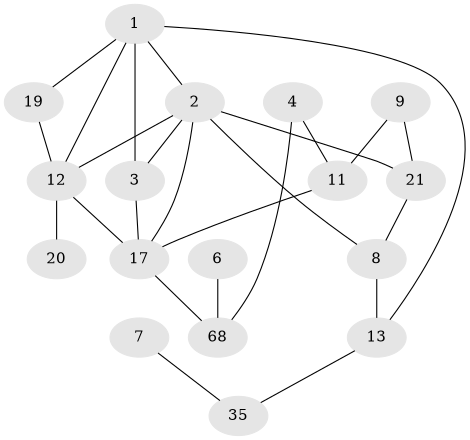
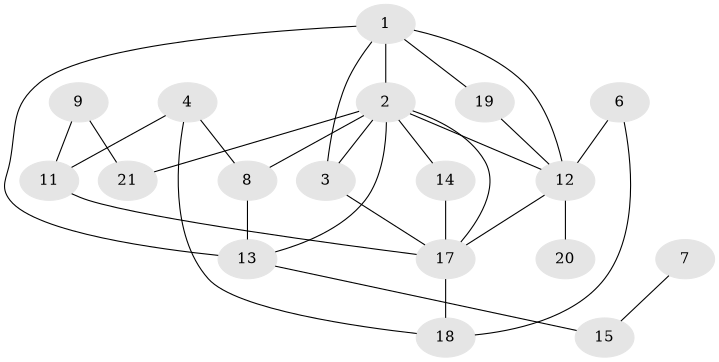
edge "6" -- "12": added
node "14": added
edge "2" -- "13": added
edge "21" -- "8": now "4" -- "8"
node "68": label "68" -> "18"
node "35": label "35" -> "15"
